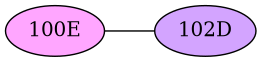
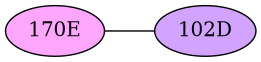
node "100E": label "100E" -> "170E"
